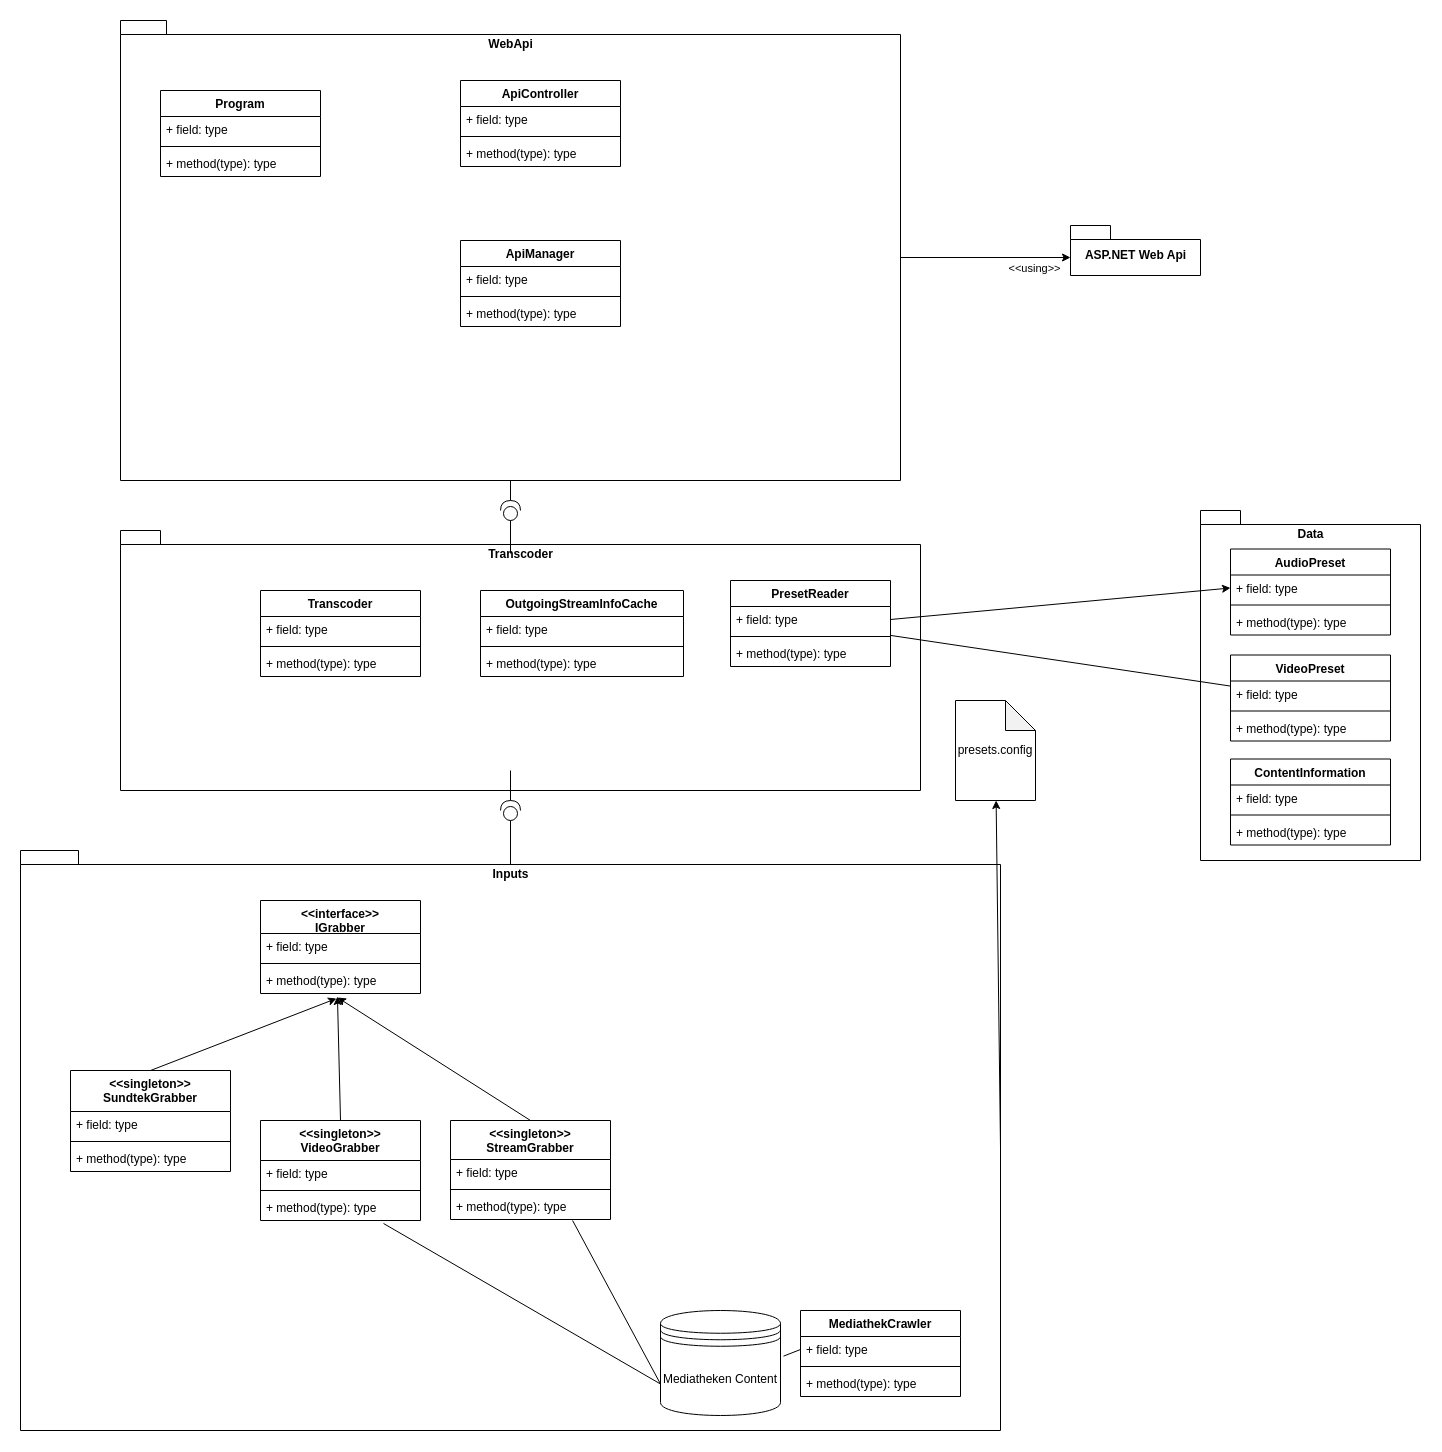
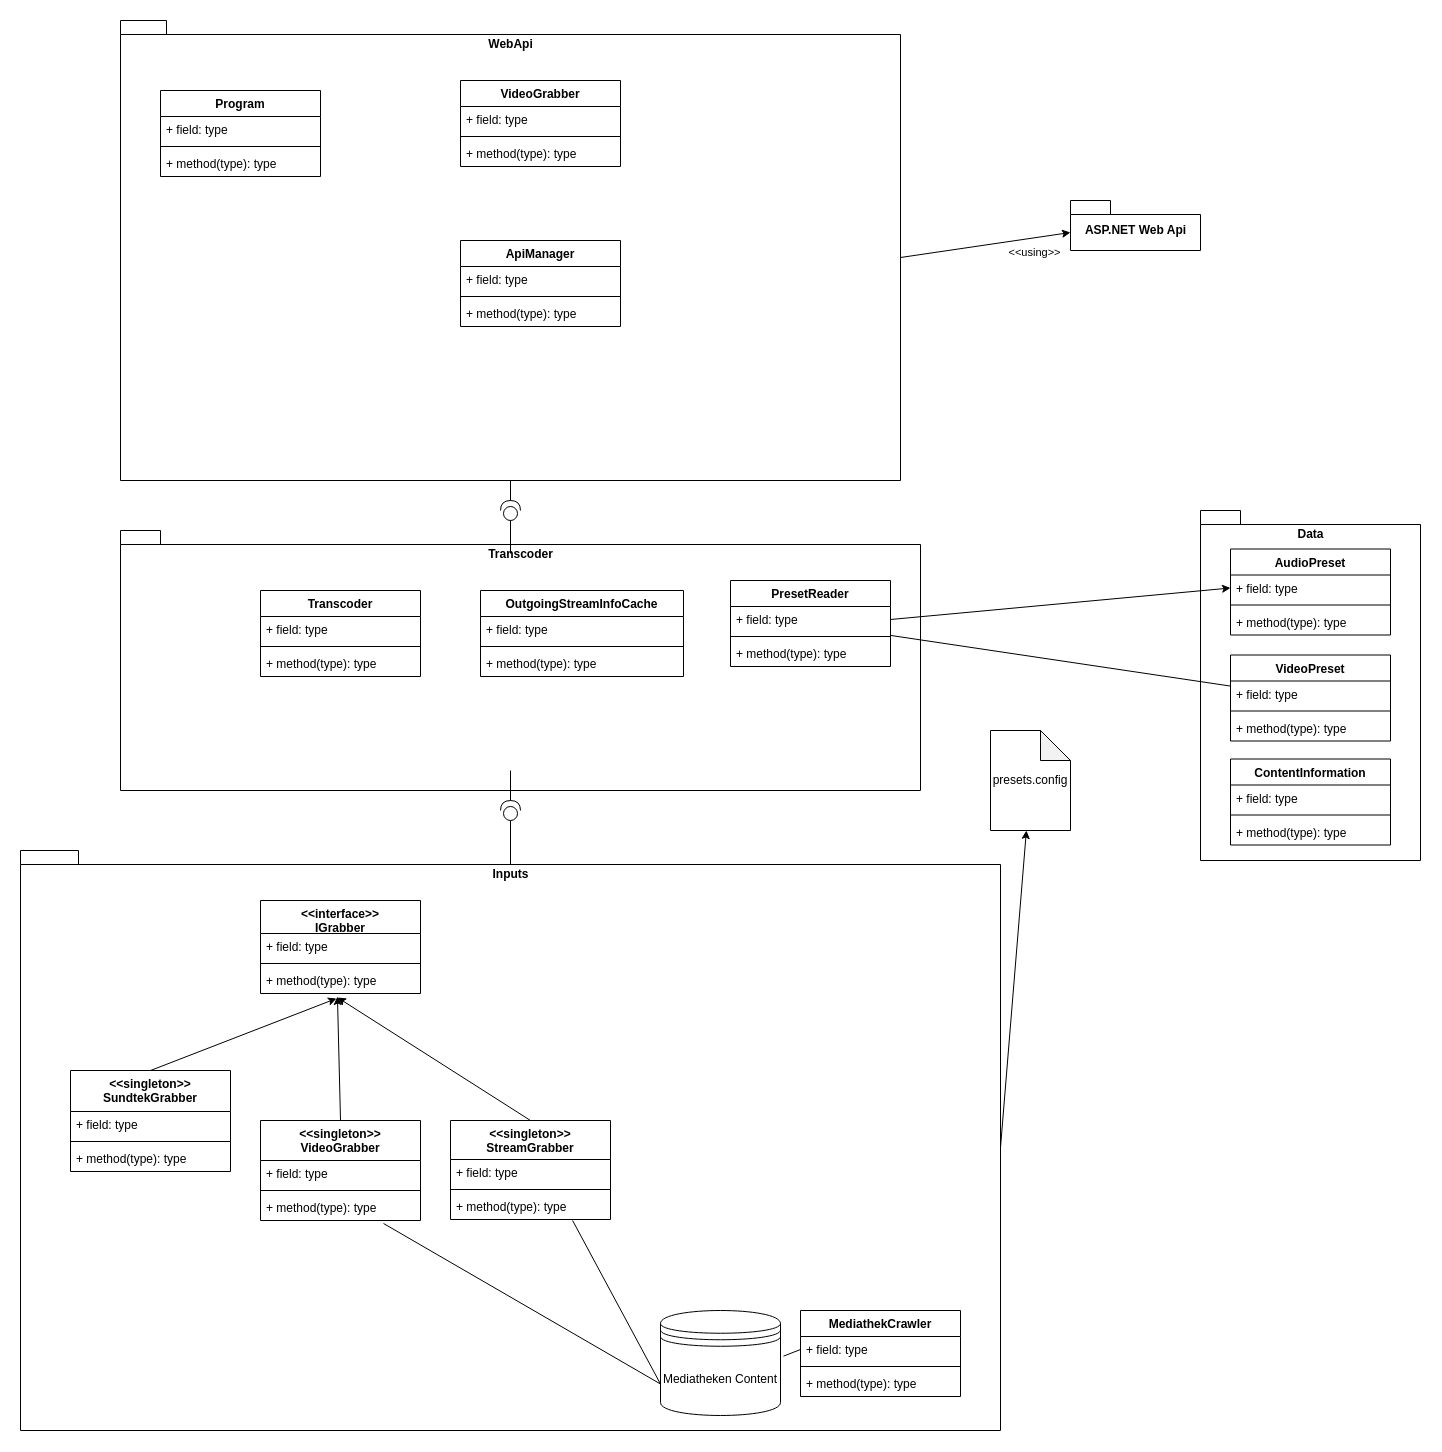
node "ApiController": label "ApiController" -> "VideoGrabber"
node "ASP.NET Web Api": moved (1136, 251) -> (1136, 226)
node "presets.config": moved (996, 751) -> (1031, 781)
